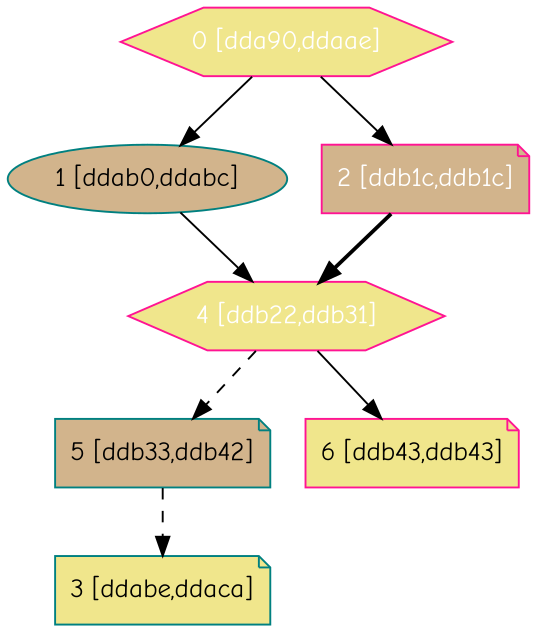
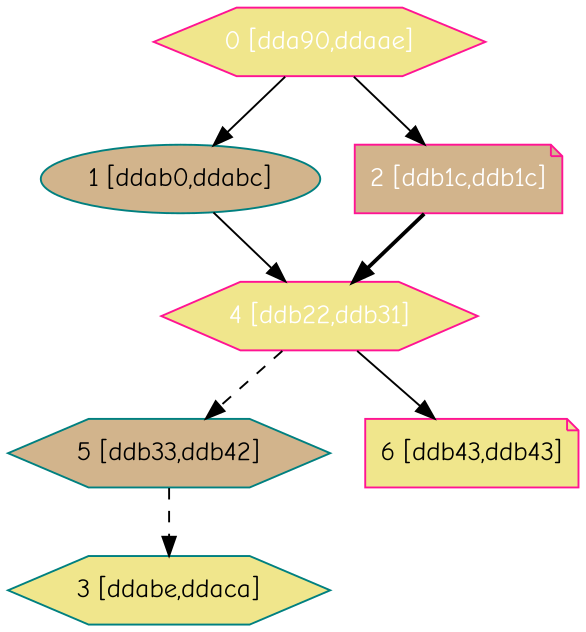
node "5 [ddb33,ddb42]": shape note -> hexagon
node "3 [ddabe,ddaca]": shape note -> hexagon
